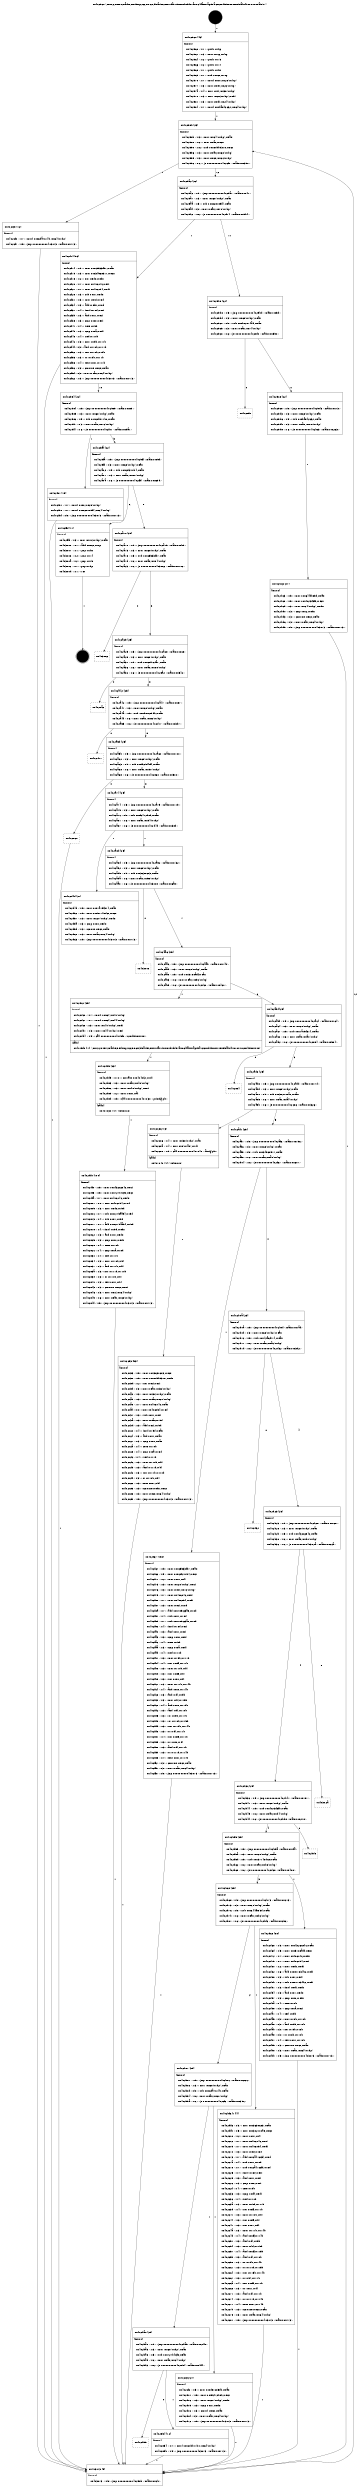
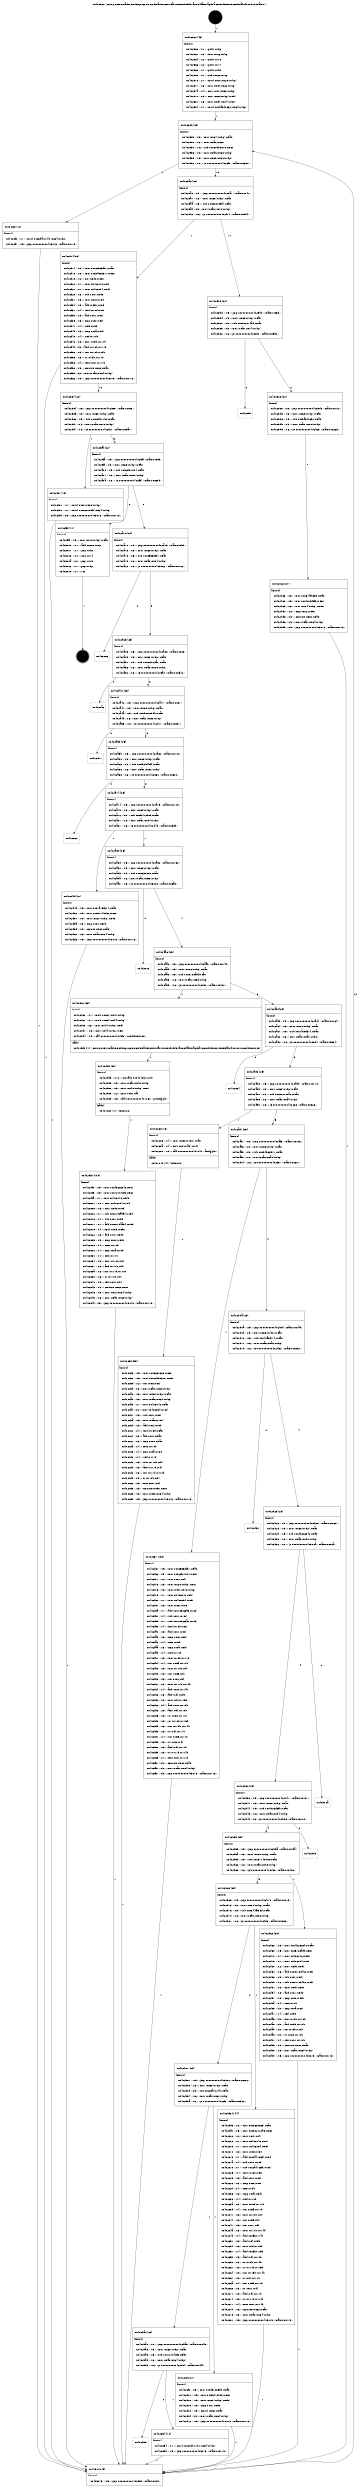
edge "0x402e60" -> "0x403073 [5]": now "0x402d4d [27]" -> "0x403073 [5]"
